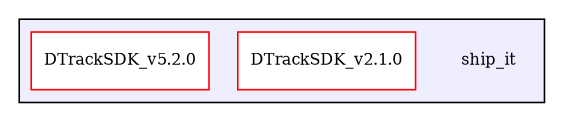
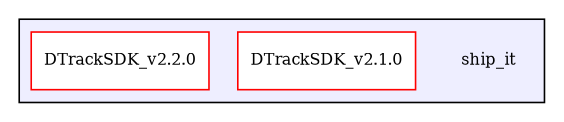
node "DTrackSDK_v5.2.0": label "DTrackSDK_v5.2.0" -> "DTrackSDK_v2.2.0"
